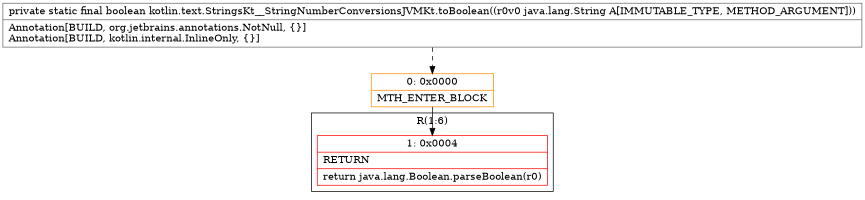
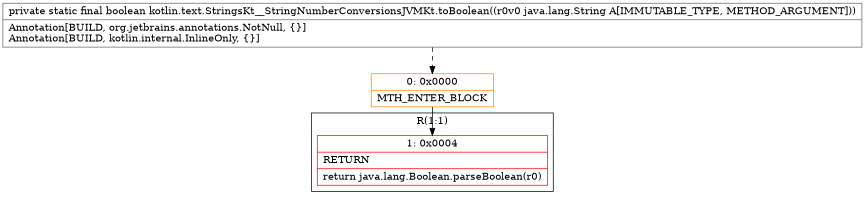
cluster "R(1:6)": label "R(1:6)" -> "R(1:1)"
